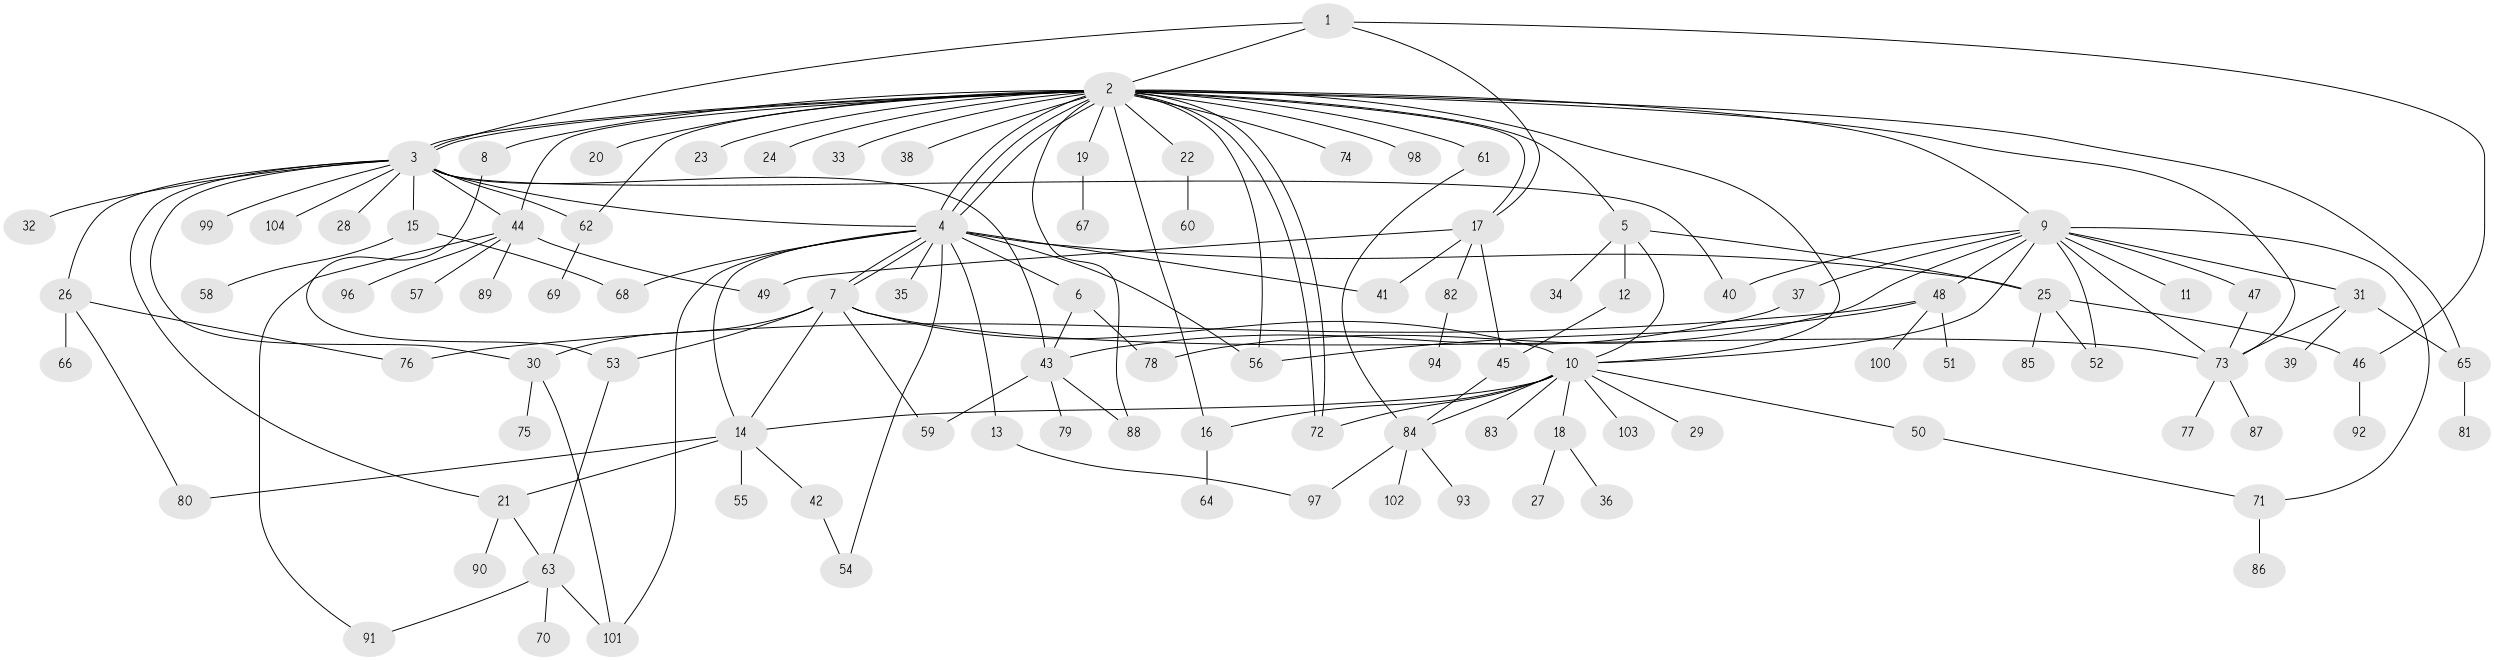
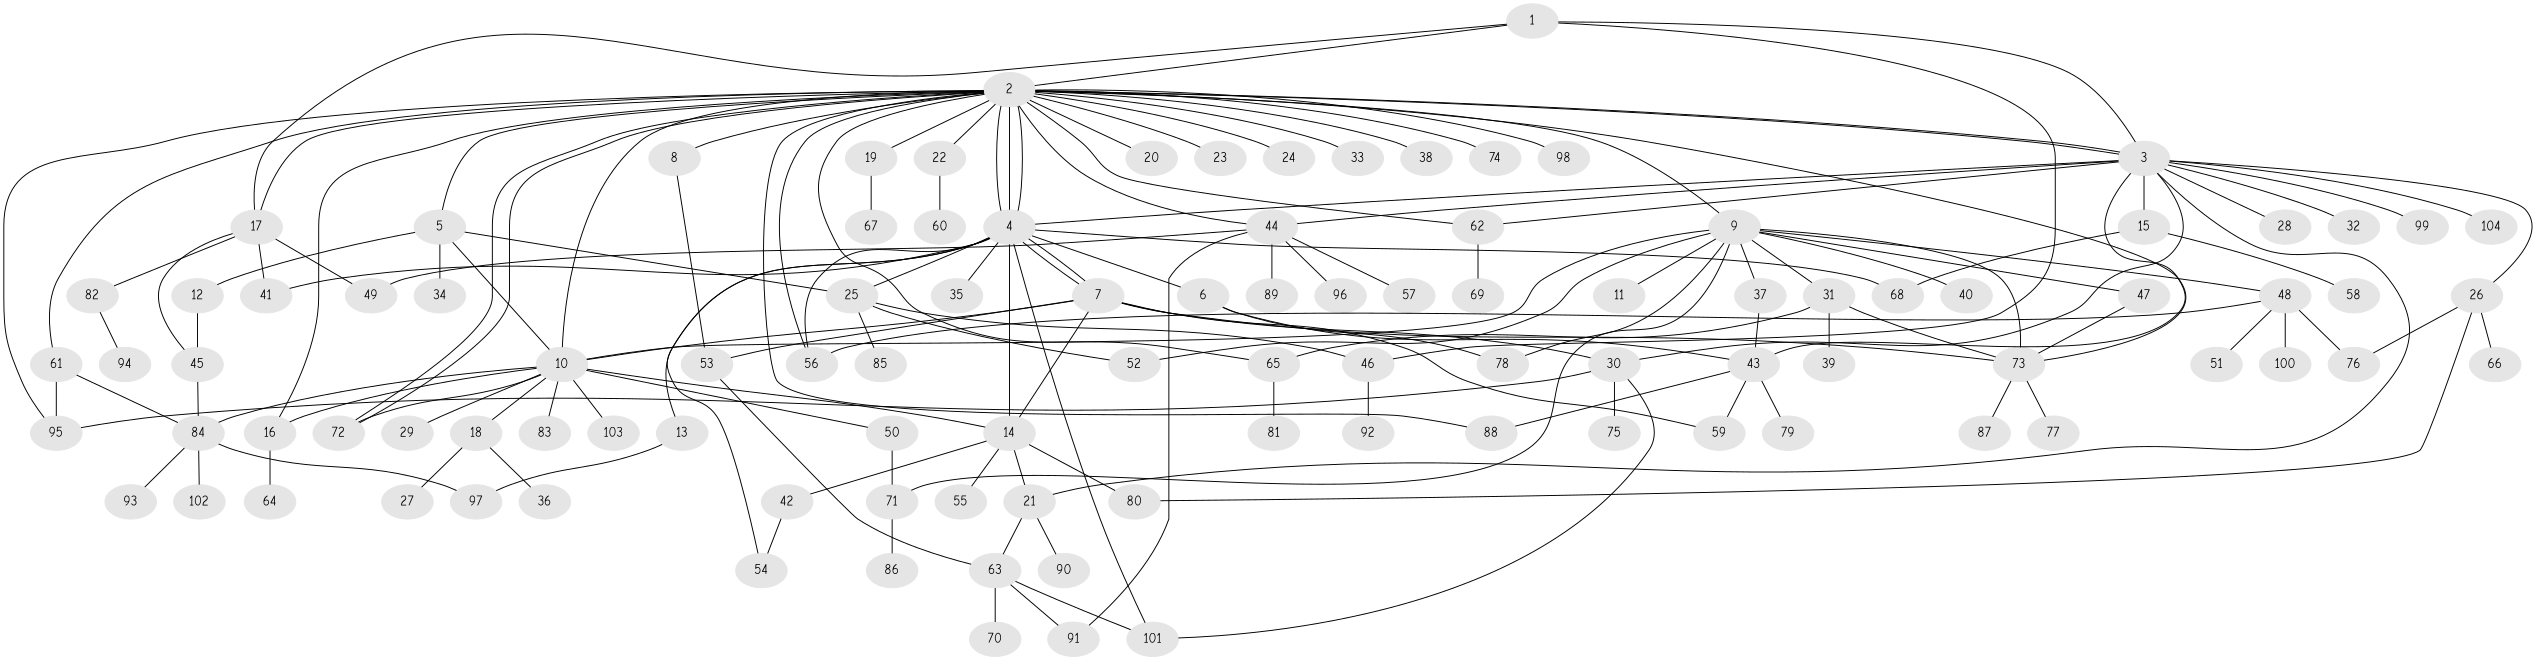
edge "3" -- "40": removed
node "95": added
